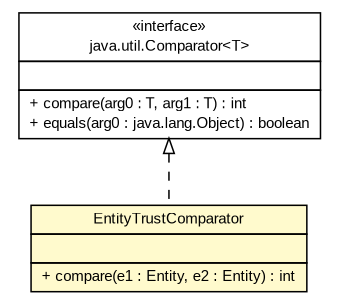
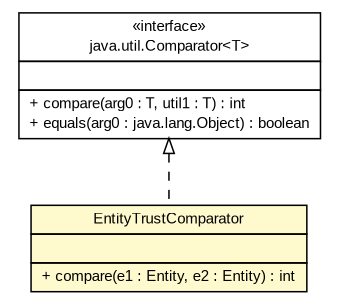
node "java.util.Comparator<T>": text "+ compare(arg0 : T, arg1 : T) : int" -> "+ compare(arg0 : T, util1 : T) : int"
